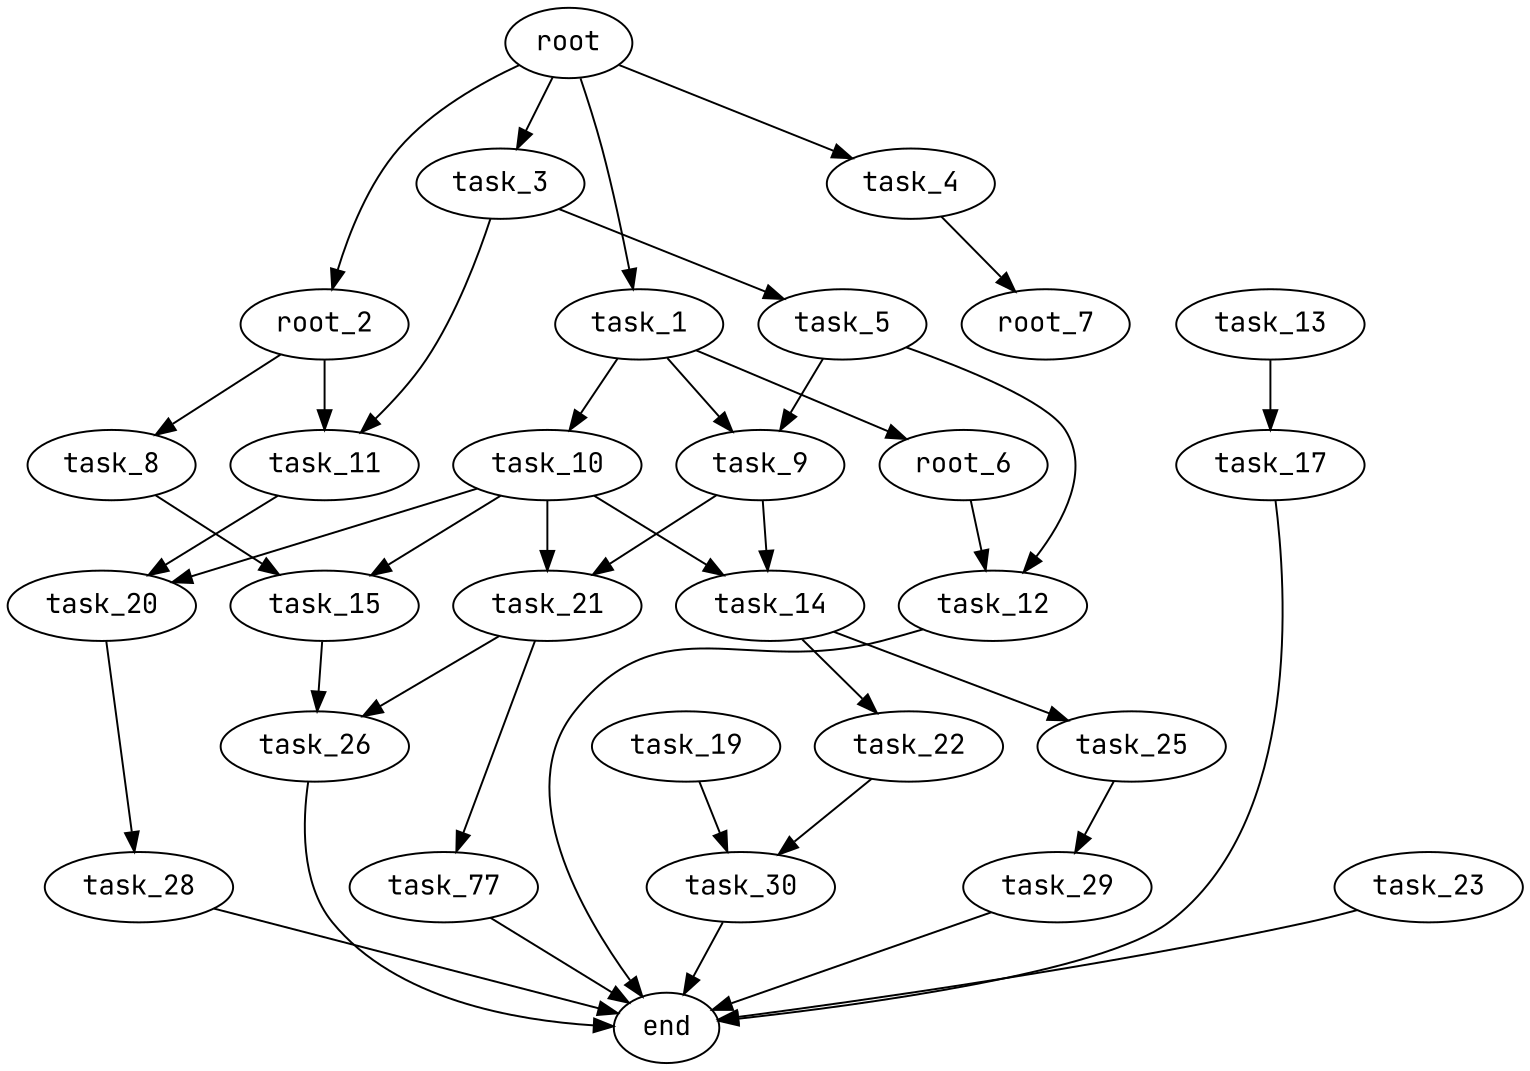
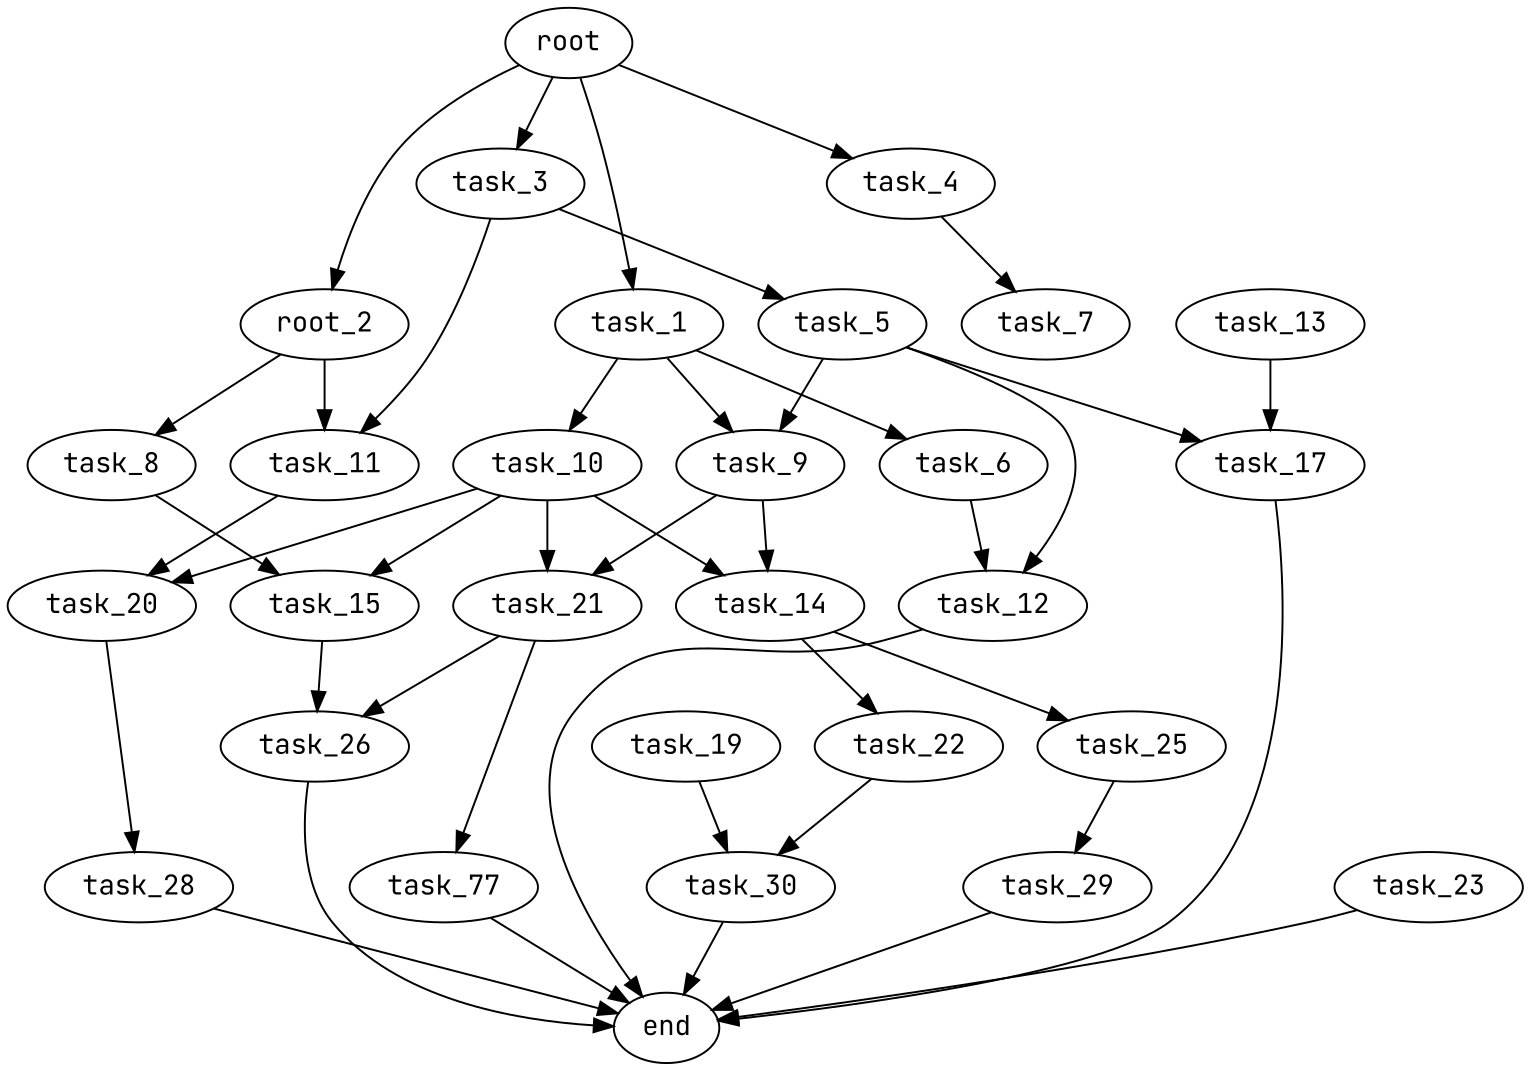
node "root_7": label "root_7" -> "task_7"
edge "task_5" -> "task_17": added
node "root_6": label "root_6" -> "task_6"
